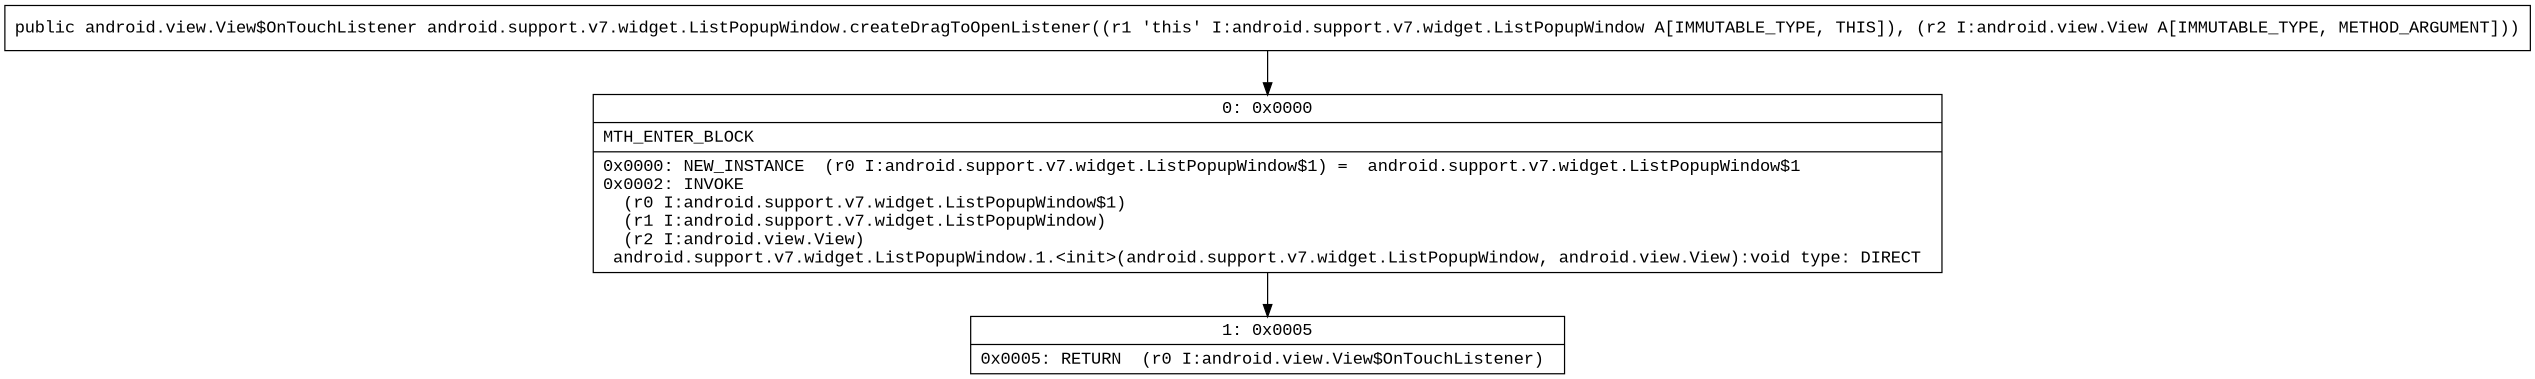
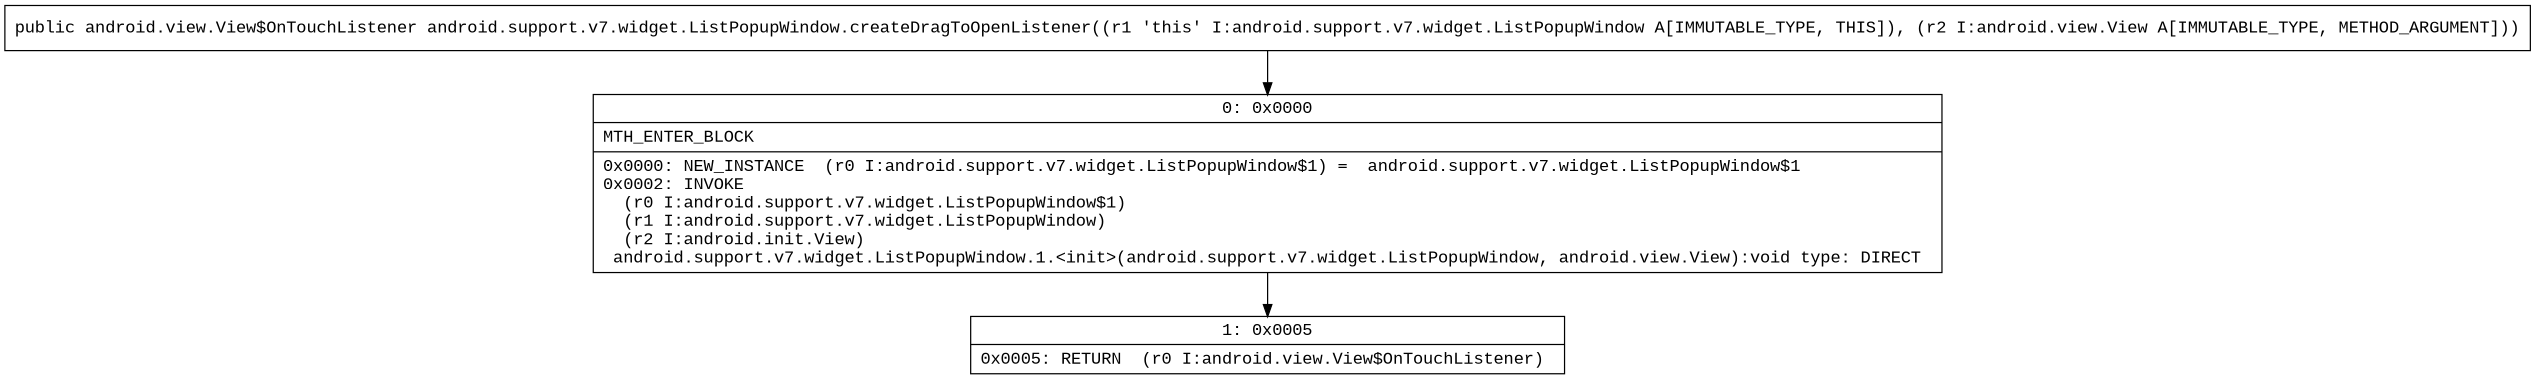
node "0: 0x0000": text "(r2 I:android.view.View)" -> "(r2 I:android.init.View)"
